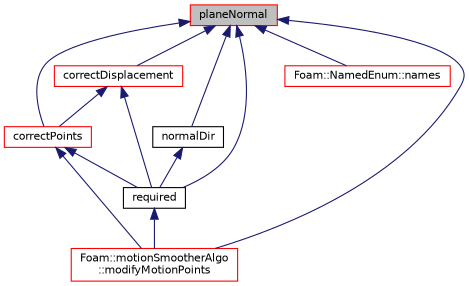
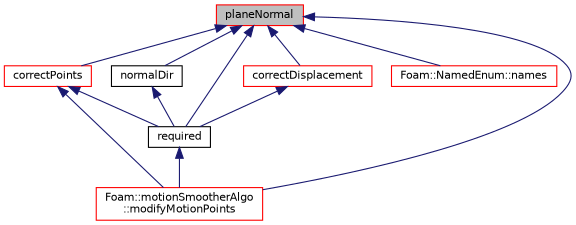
edge "correctPoints" -> "correctDisplacement": removed
